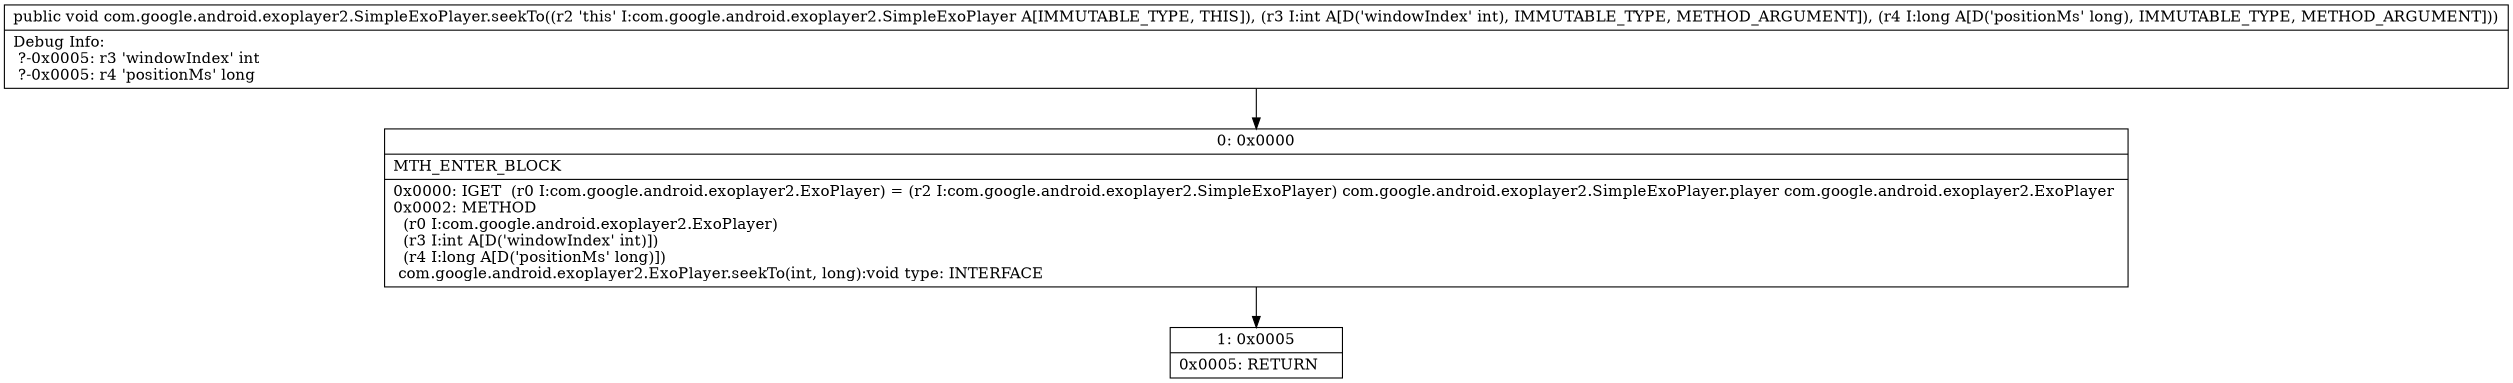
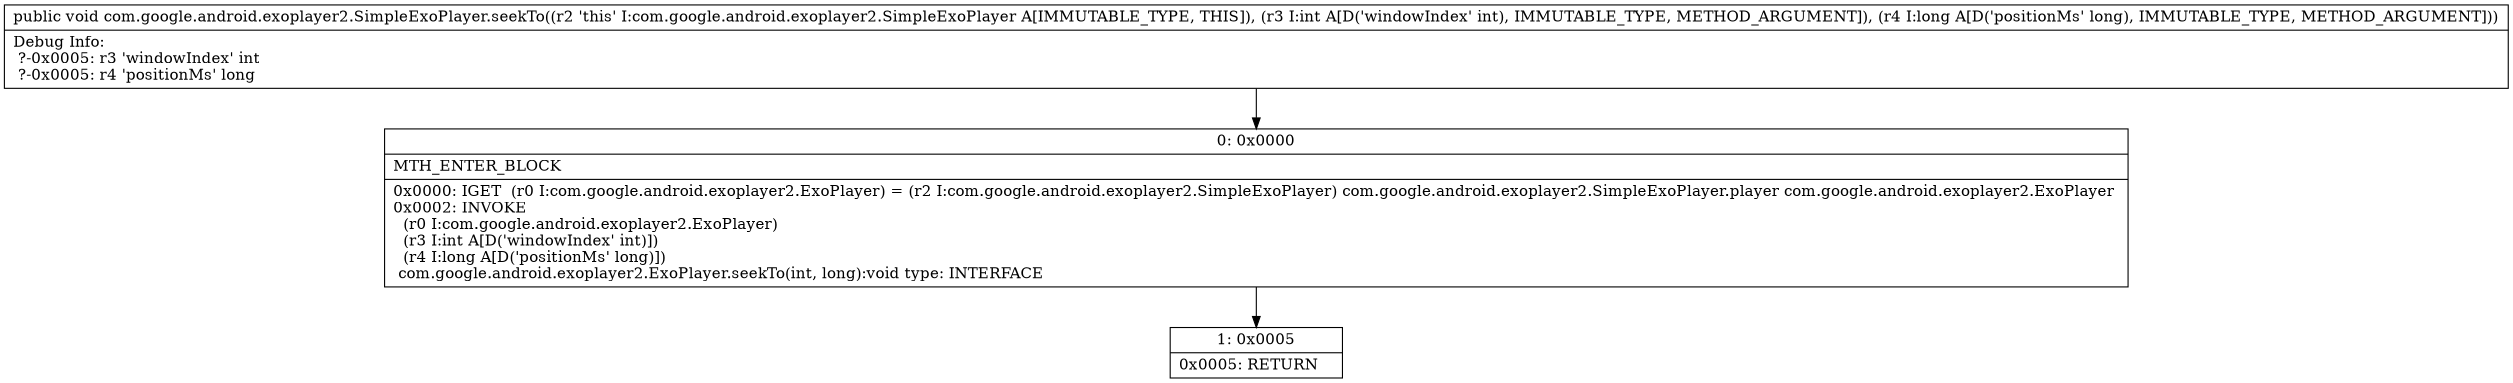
node "0: 0x0000": text "0x0002: METHOD" -> "0x0002: INVOKE"
